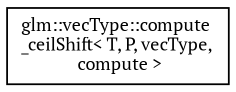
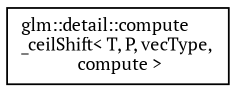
node "glm::vecType::compute _ceilShift< T, P, vecType, compute >": label "glm::vecType::compute _ceilShift< T, P, vecType, compute >" -> "glm::detail::compute _ceilShift< T, P, vecType, compute >"
